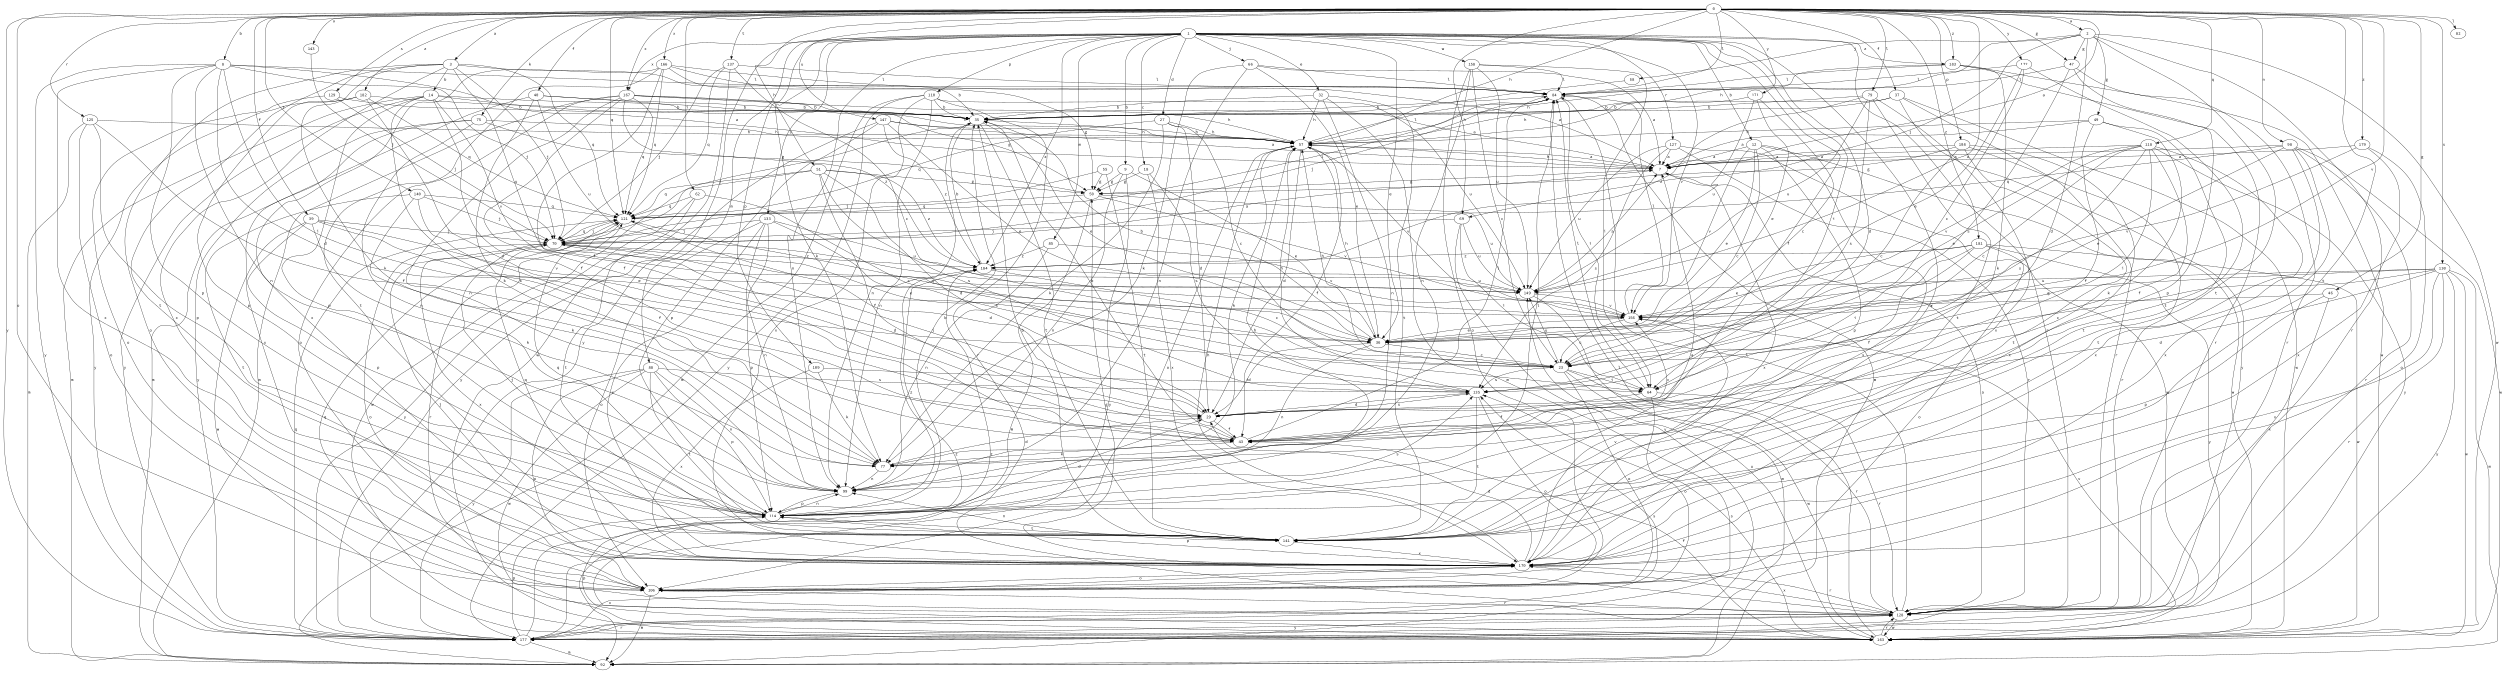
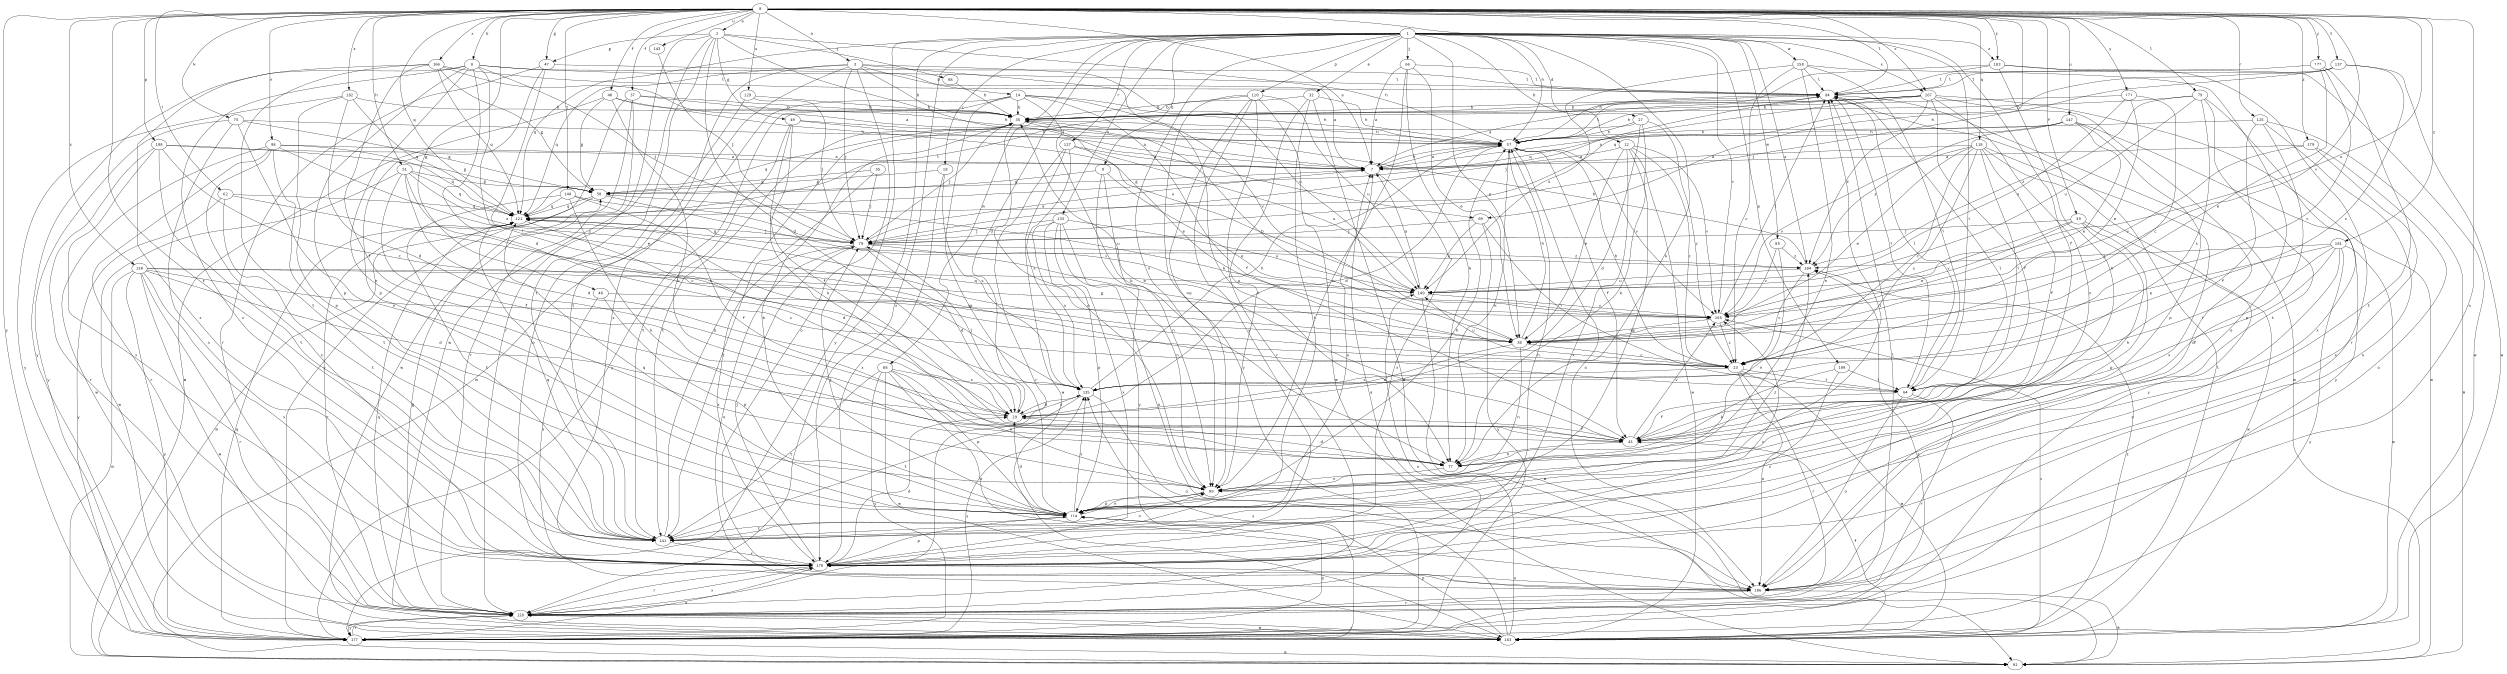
node "82": removed
edge "1" -> "121": added, label "q"
